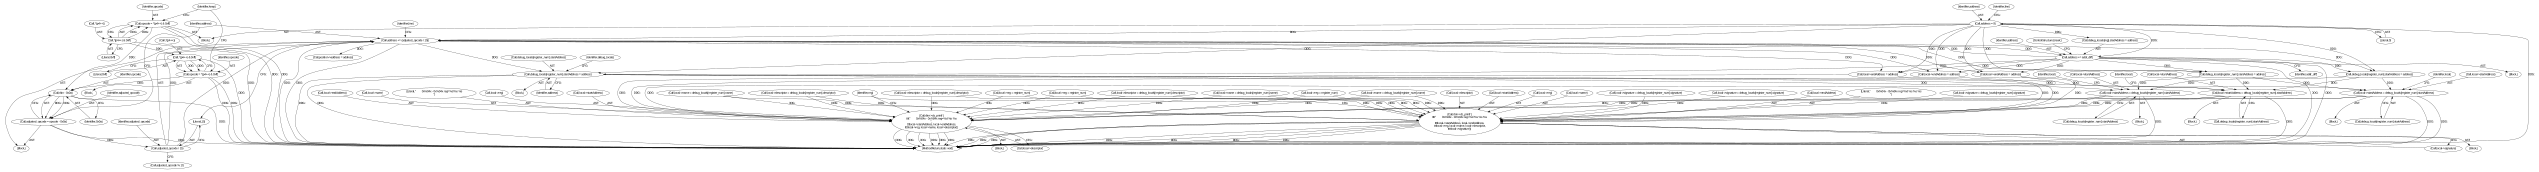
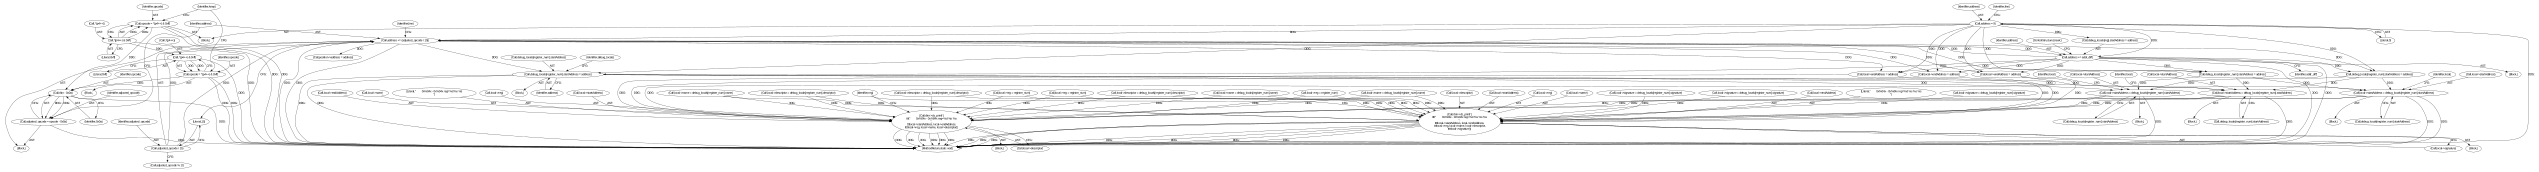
edge "(Call,adjusted_opcode = opcode - 0x0a)" -> "(Call,adjusted_opcode / 15)": removed, label "DDG:"
